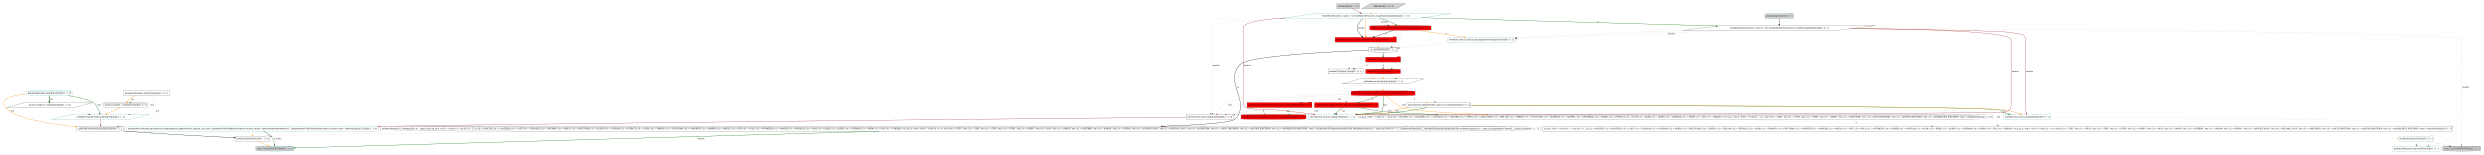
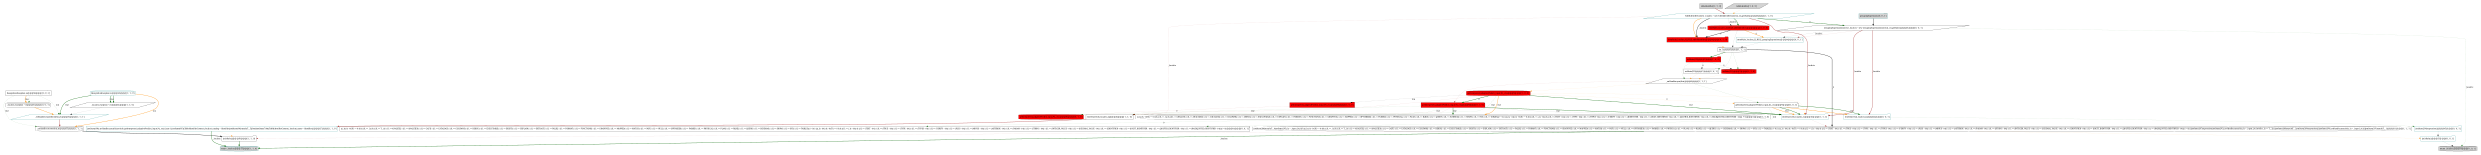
edge "{exitRule()}@@@50@@@['1', '1', '0']" -> "return _localctx@@@53@@@['1', '1', '0']": color darkorange -> darkgreen
edge "{exitRule()}@@@55@@@['0', '0', '1']" -> "{setState(298)expression()}@@@43@@@['0', '0', '1']": reversed
